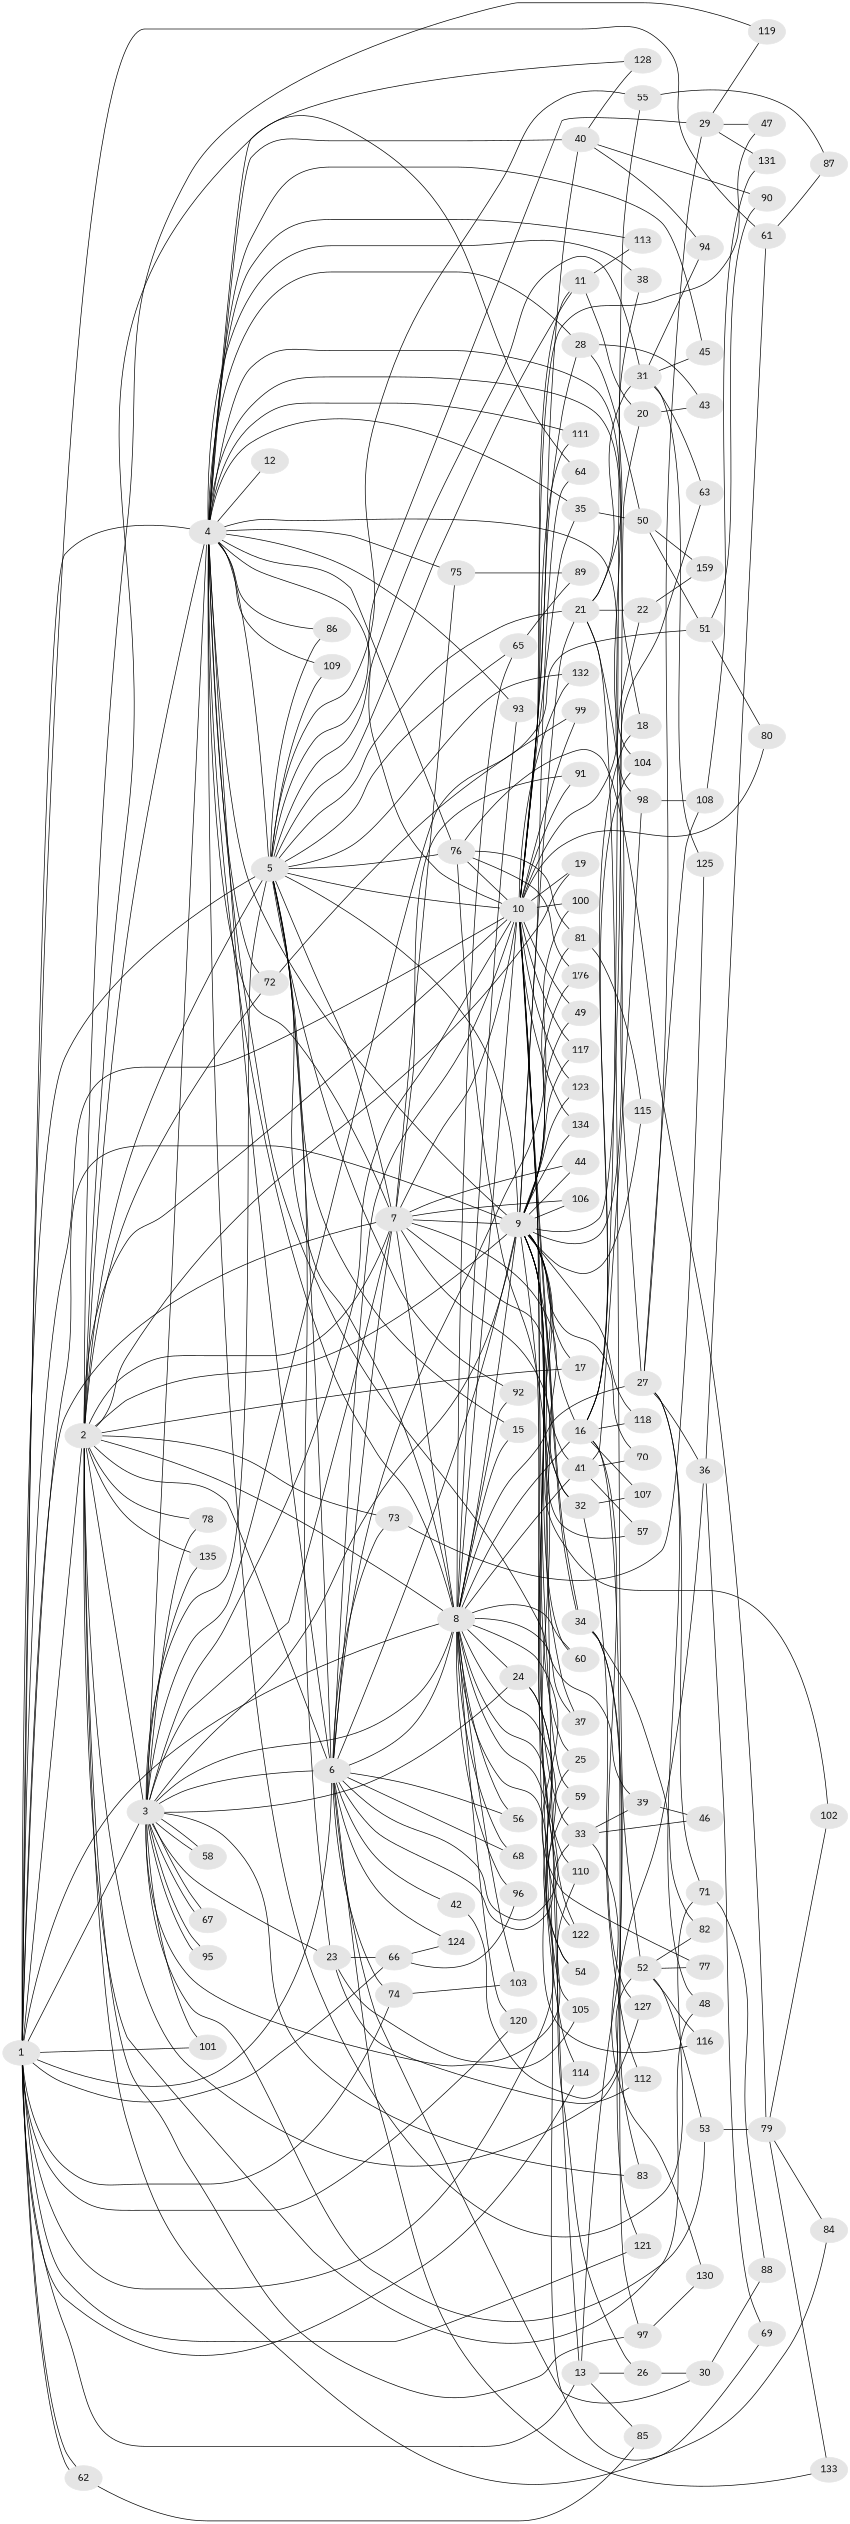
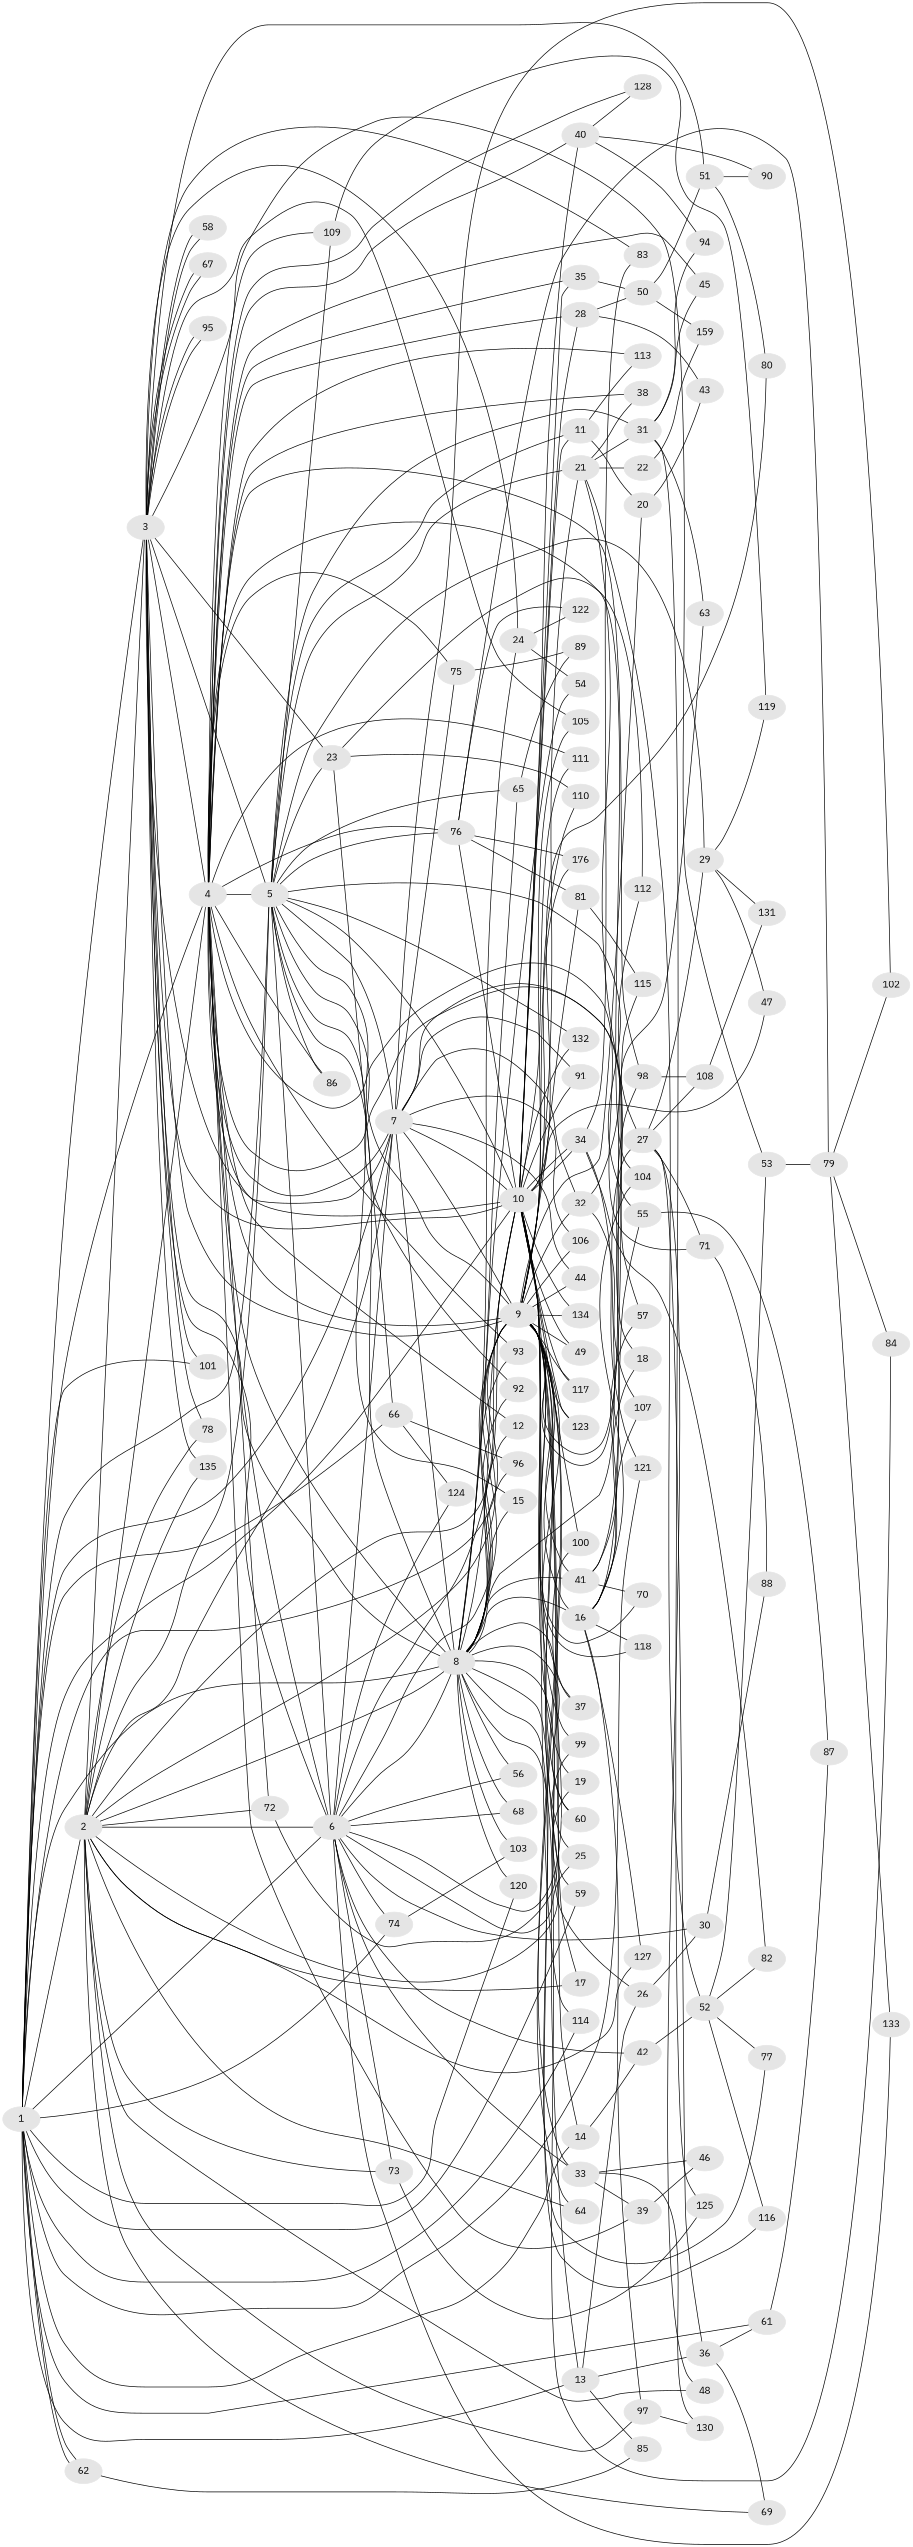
edge "119" -- "2": now "119" -- "109"
edge "22" -- "10": removed
edge "12" -- "8": added
node "14": added
